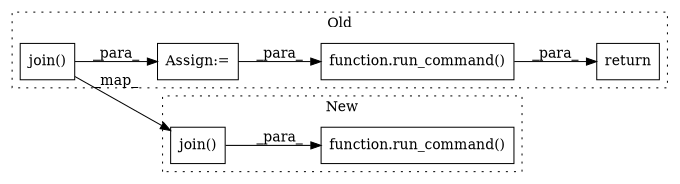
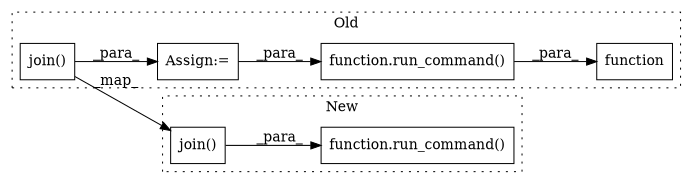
node "return": label "return" -> "function"
